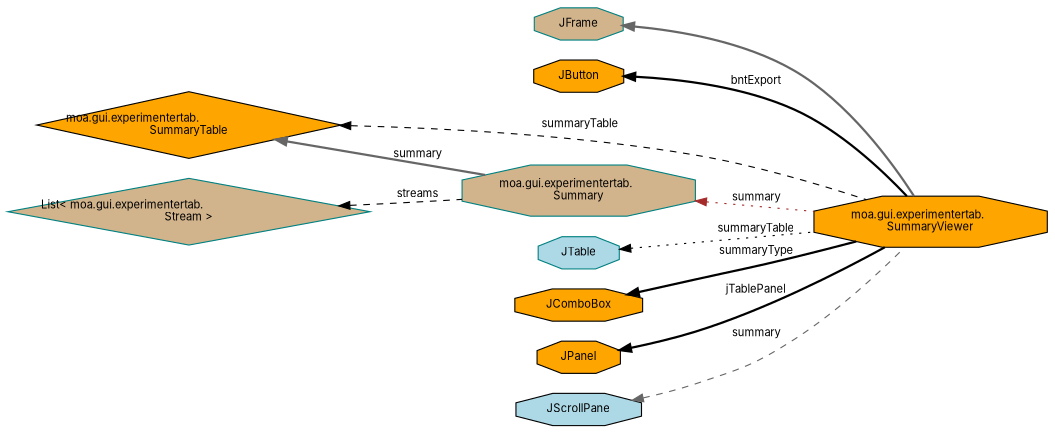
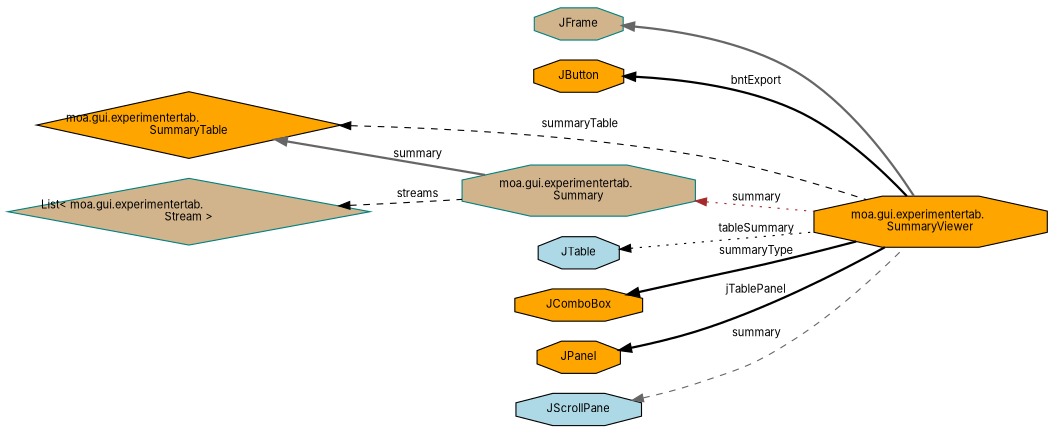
edge "moa.gui.experimentertab. SummaryViewer" -> "JTable": label " summaryTable" -> " tableSummary"
node "JTable": color teal -> black
